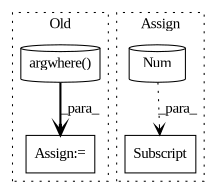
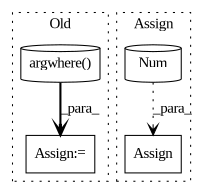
node "Subscript": label "Subscript" -> "Assign"
